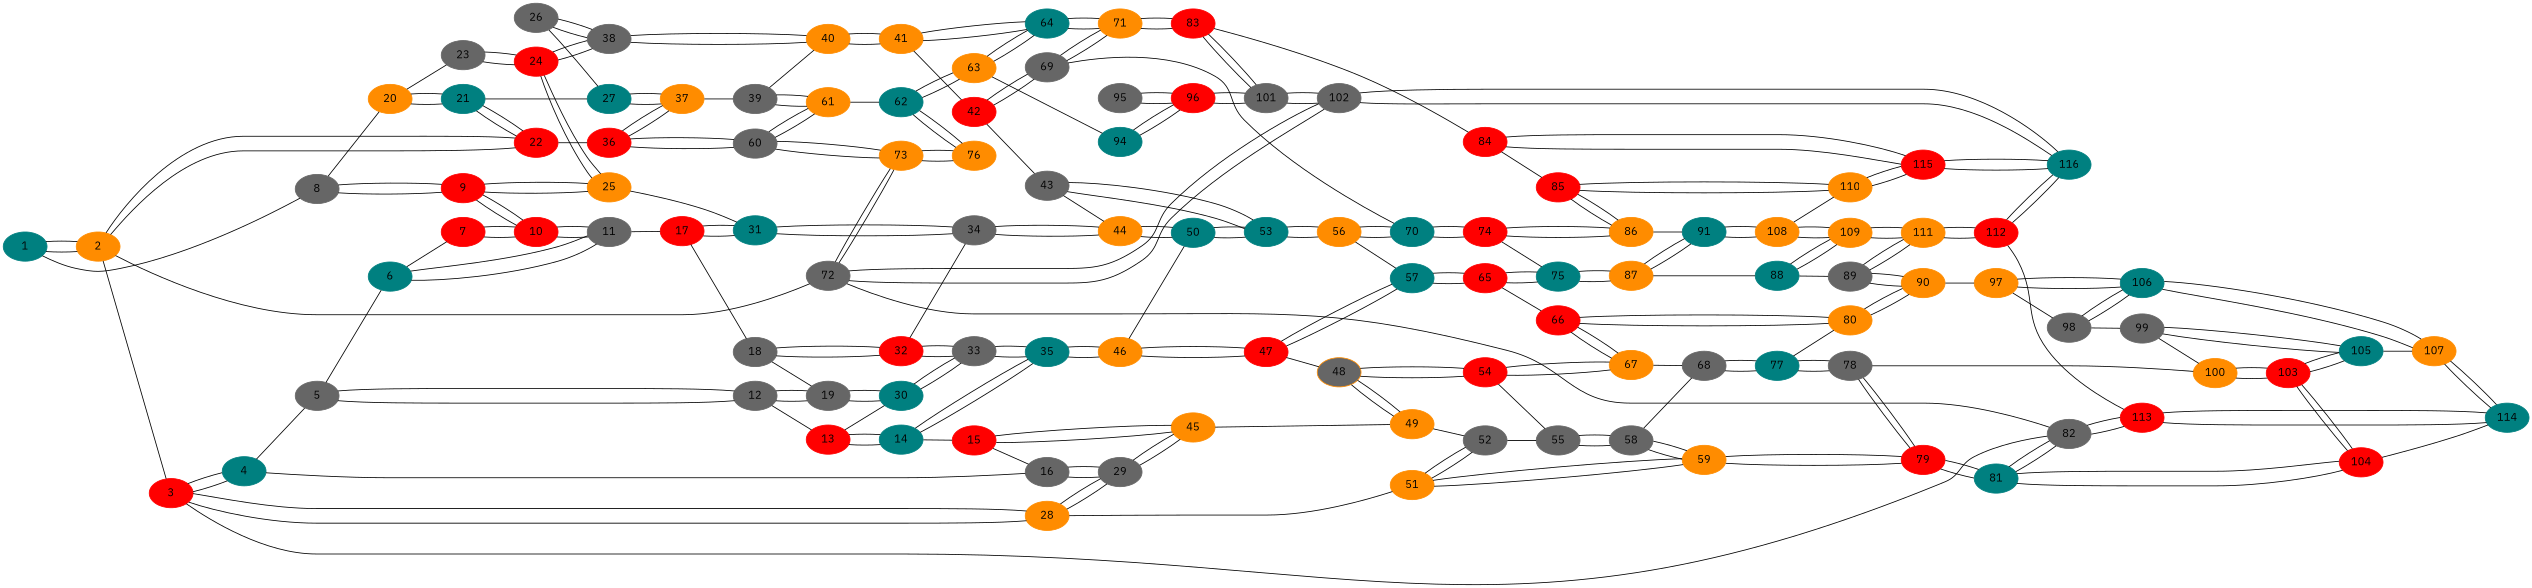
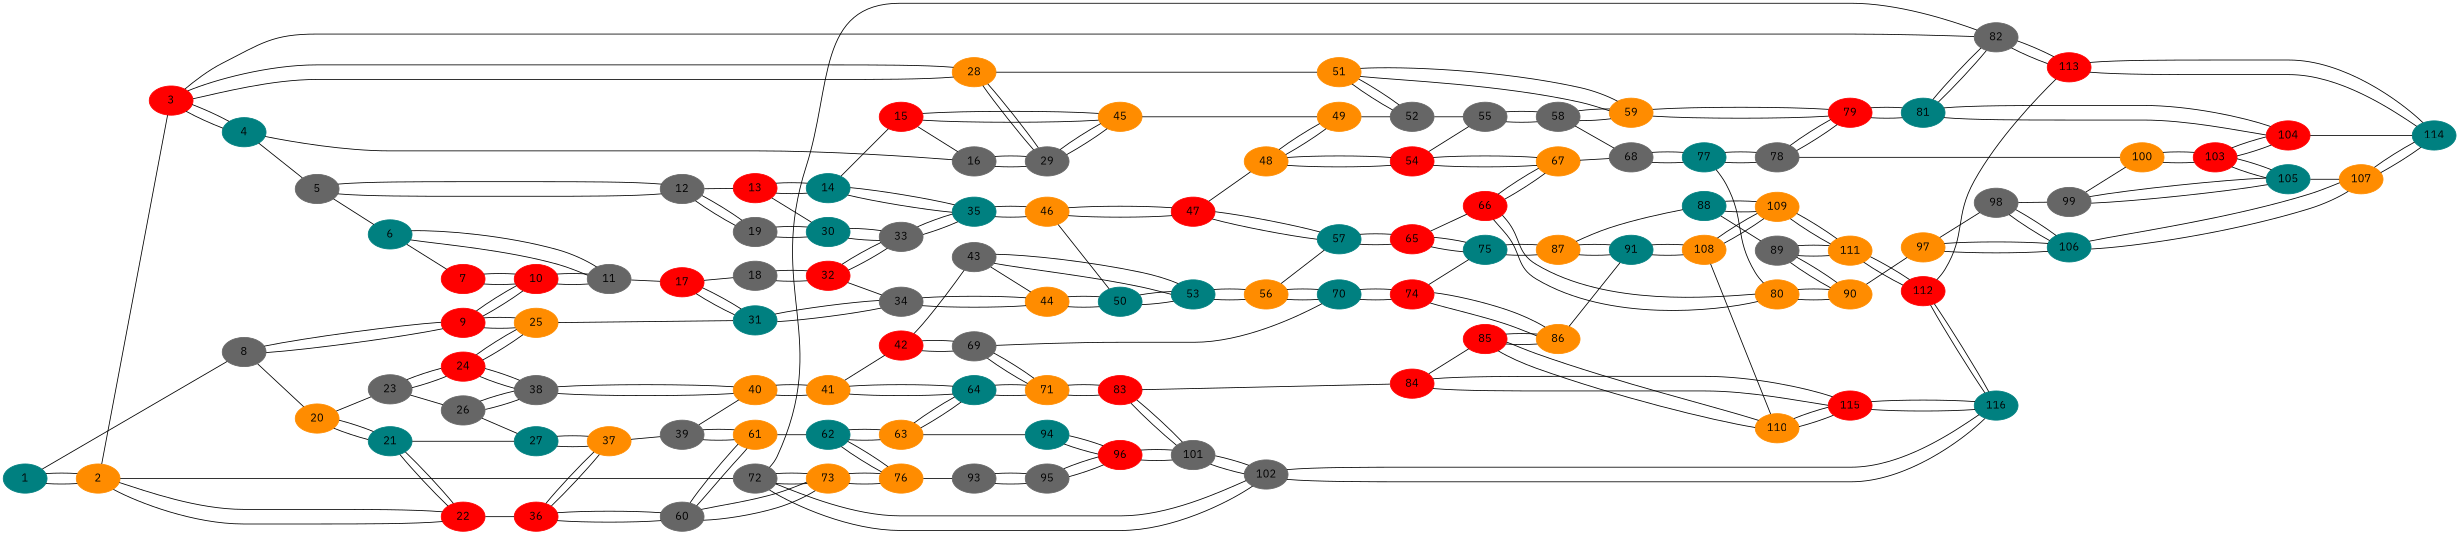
node "48": fillcolor gray40 -> darkorange
edge "18" -- "19": removed
edge "23" -- "26": added
node "93": added
